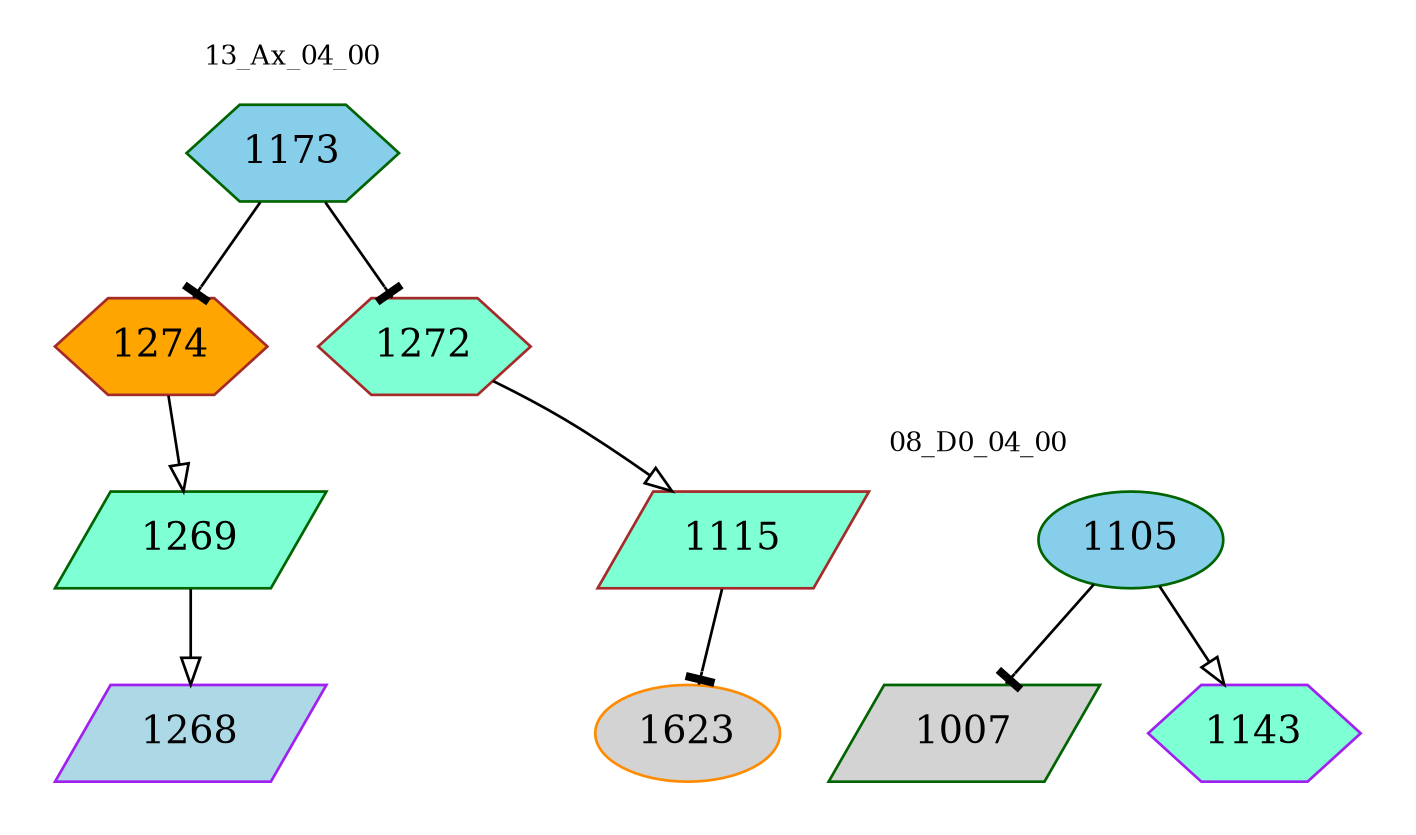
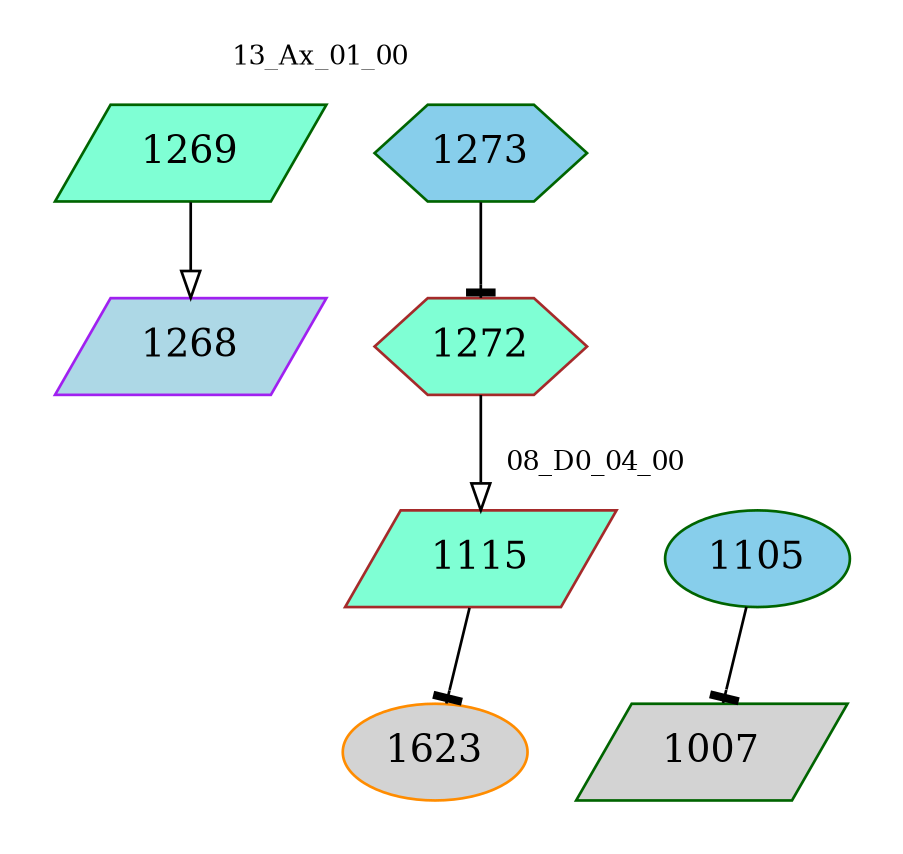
cluster "13_Ax_04_00": label "13_Ax_04_00" -> "13_Ax_01_00"
node "1173": label "1173" -> "1273"
node "1274": removed
node "1143": removed
